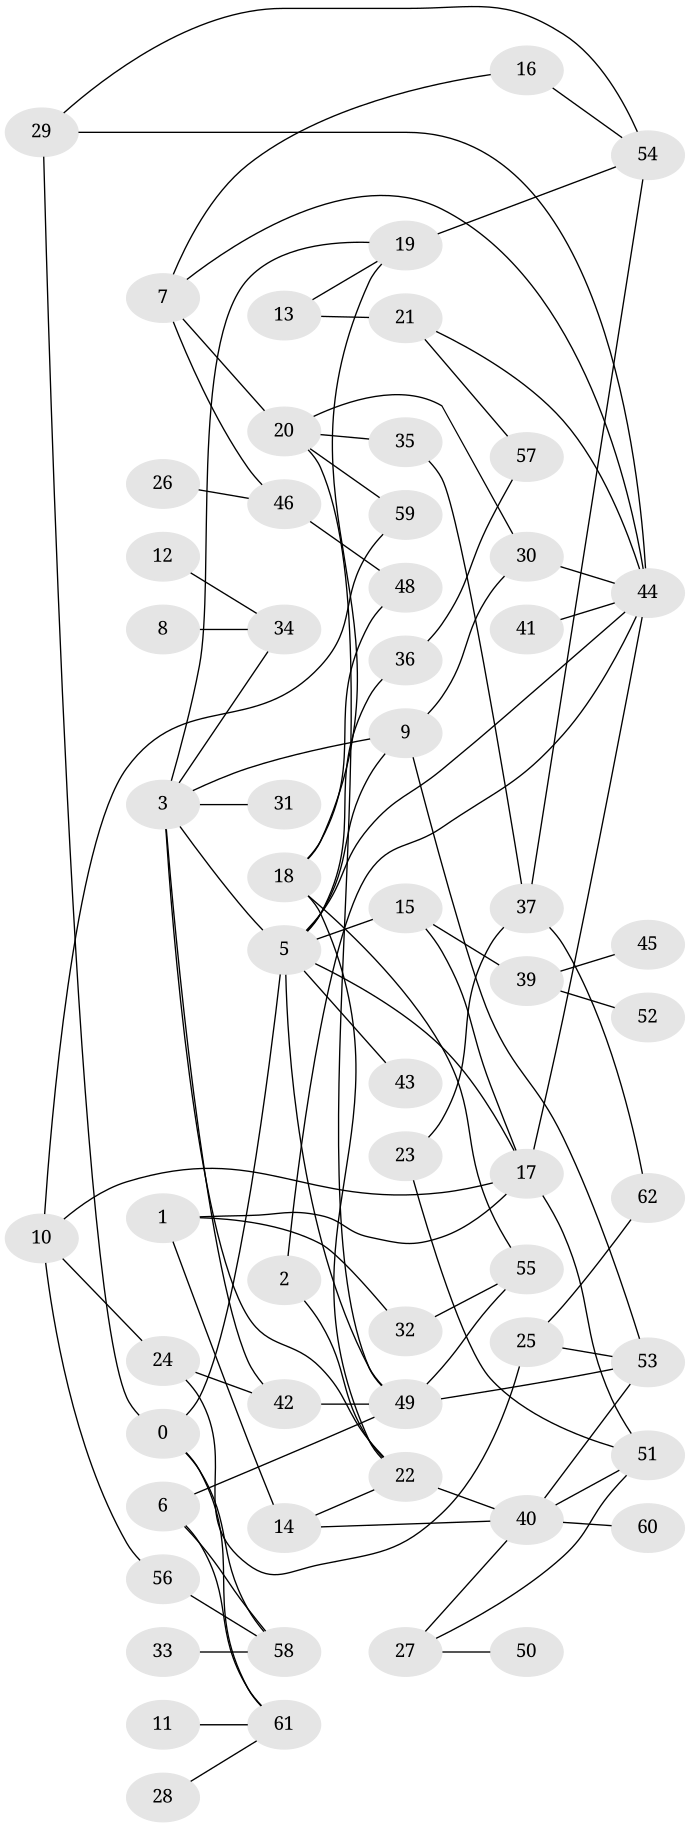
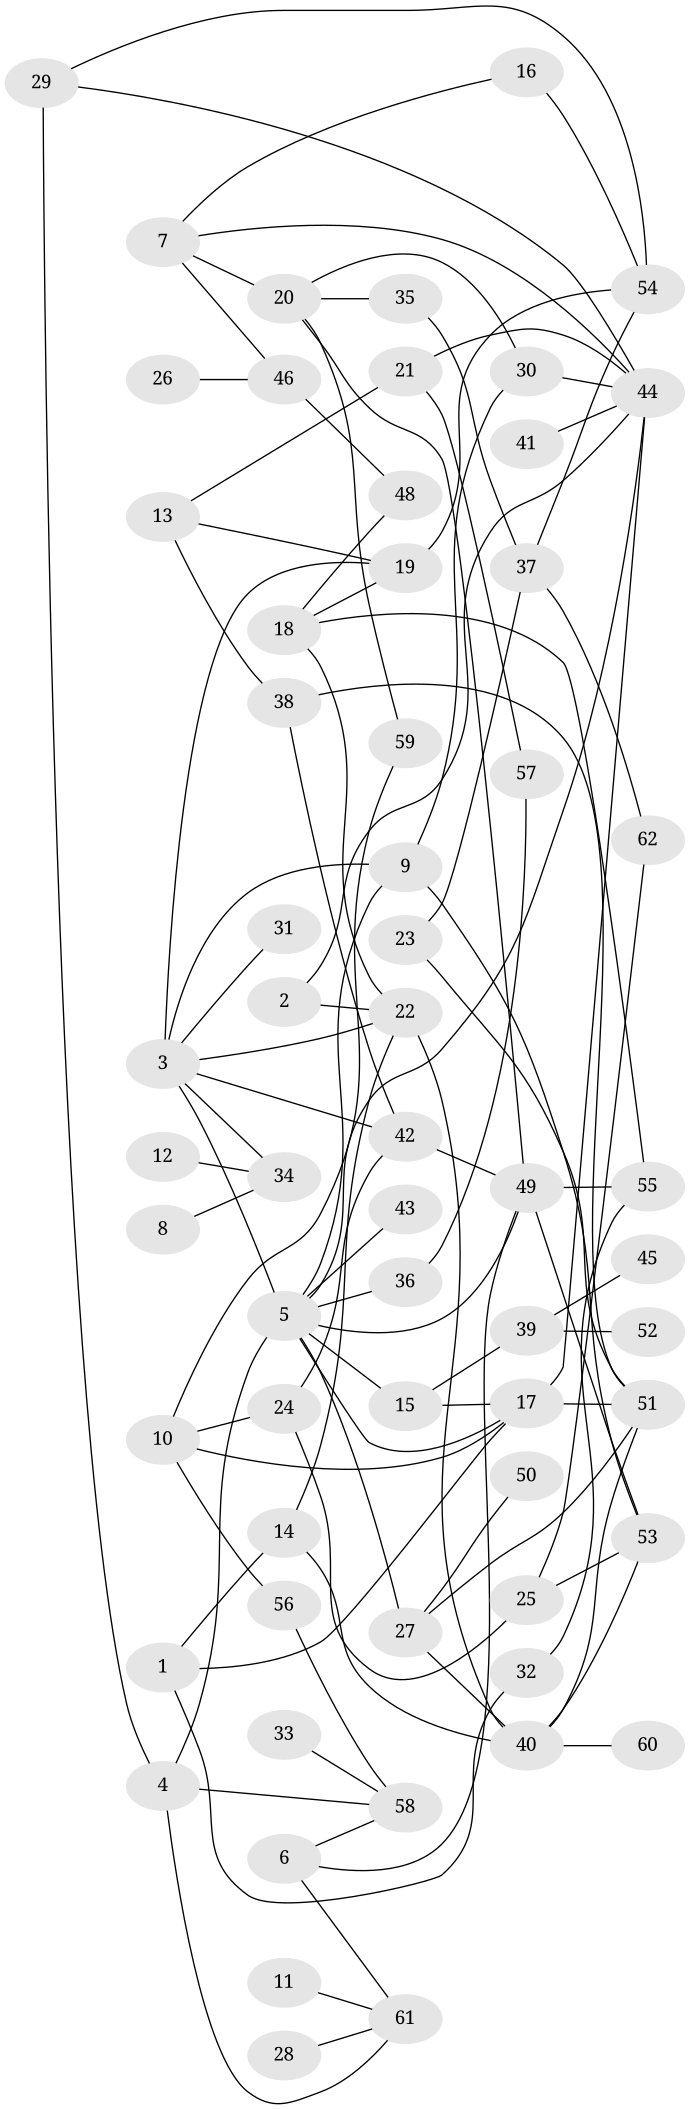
node "38": added
node "0": label "0" -> "4"
edge "5" -- "27": added
